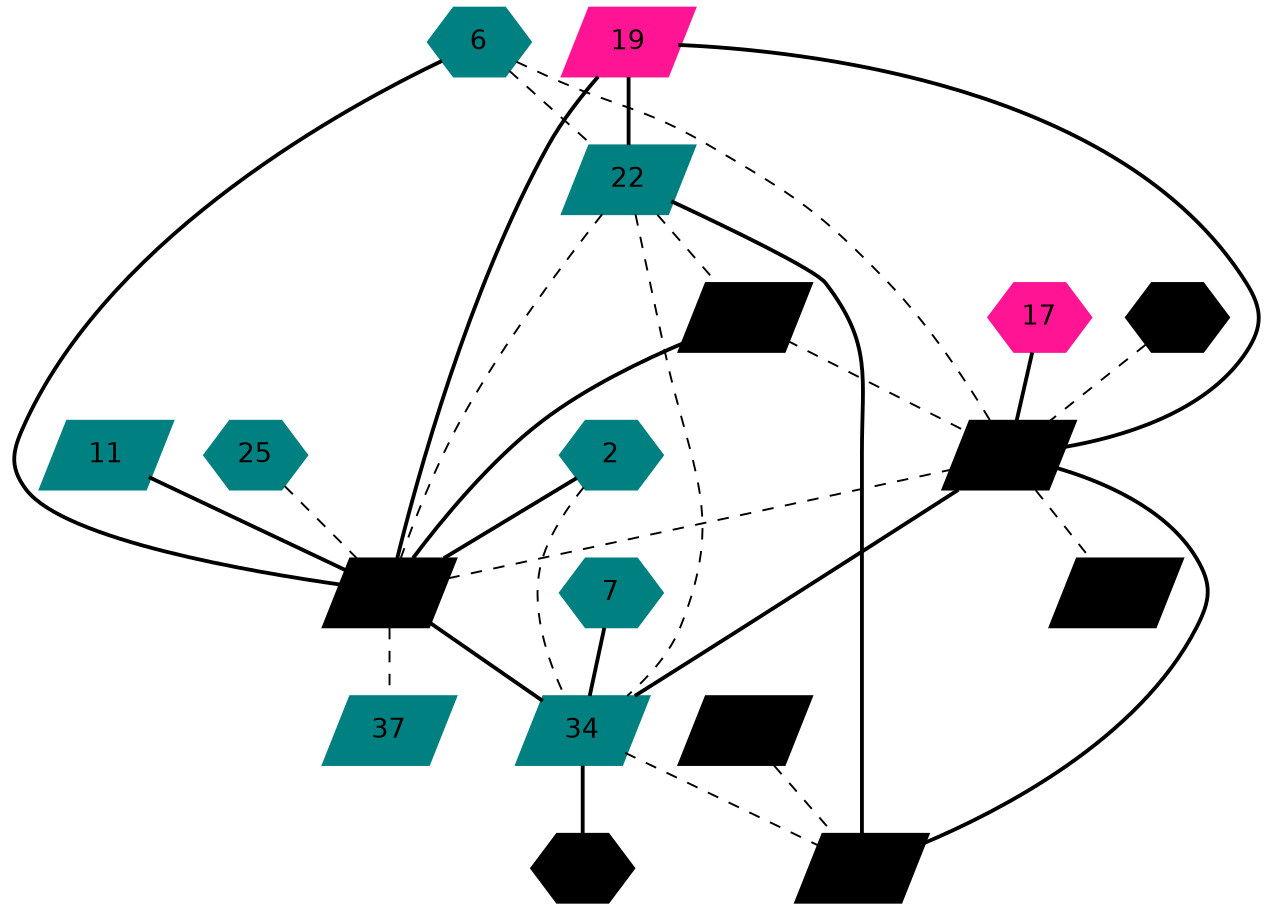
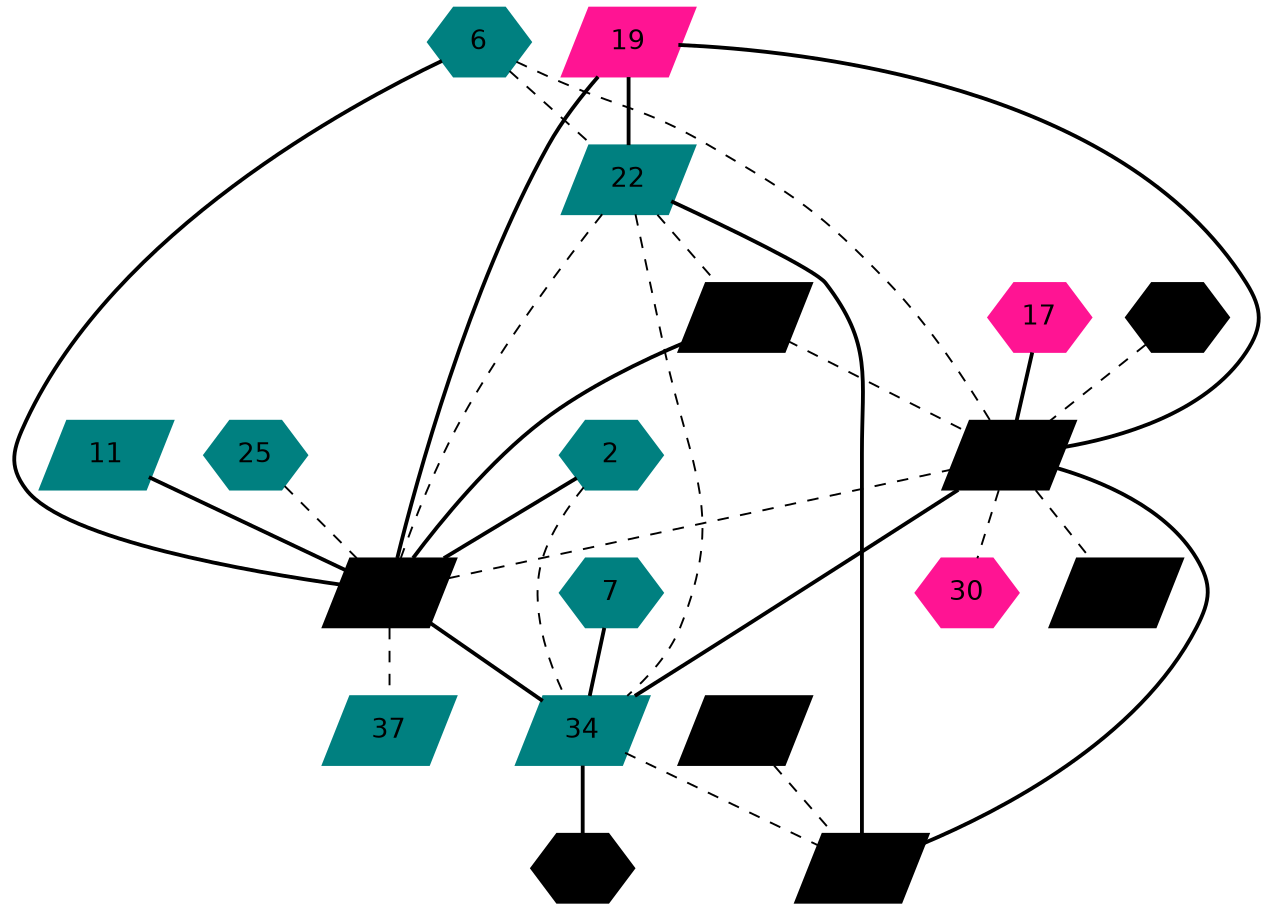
node "30": added
